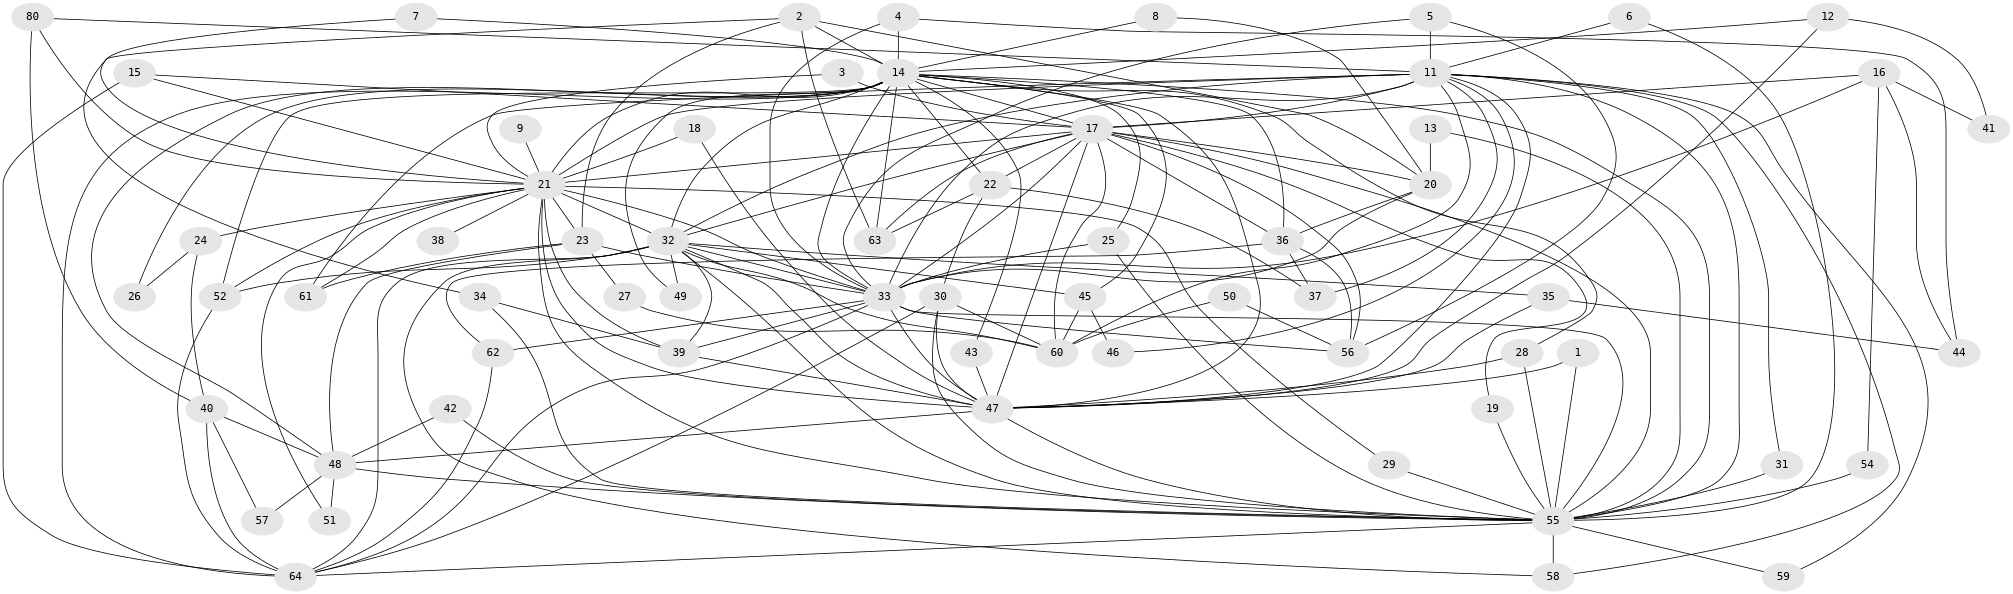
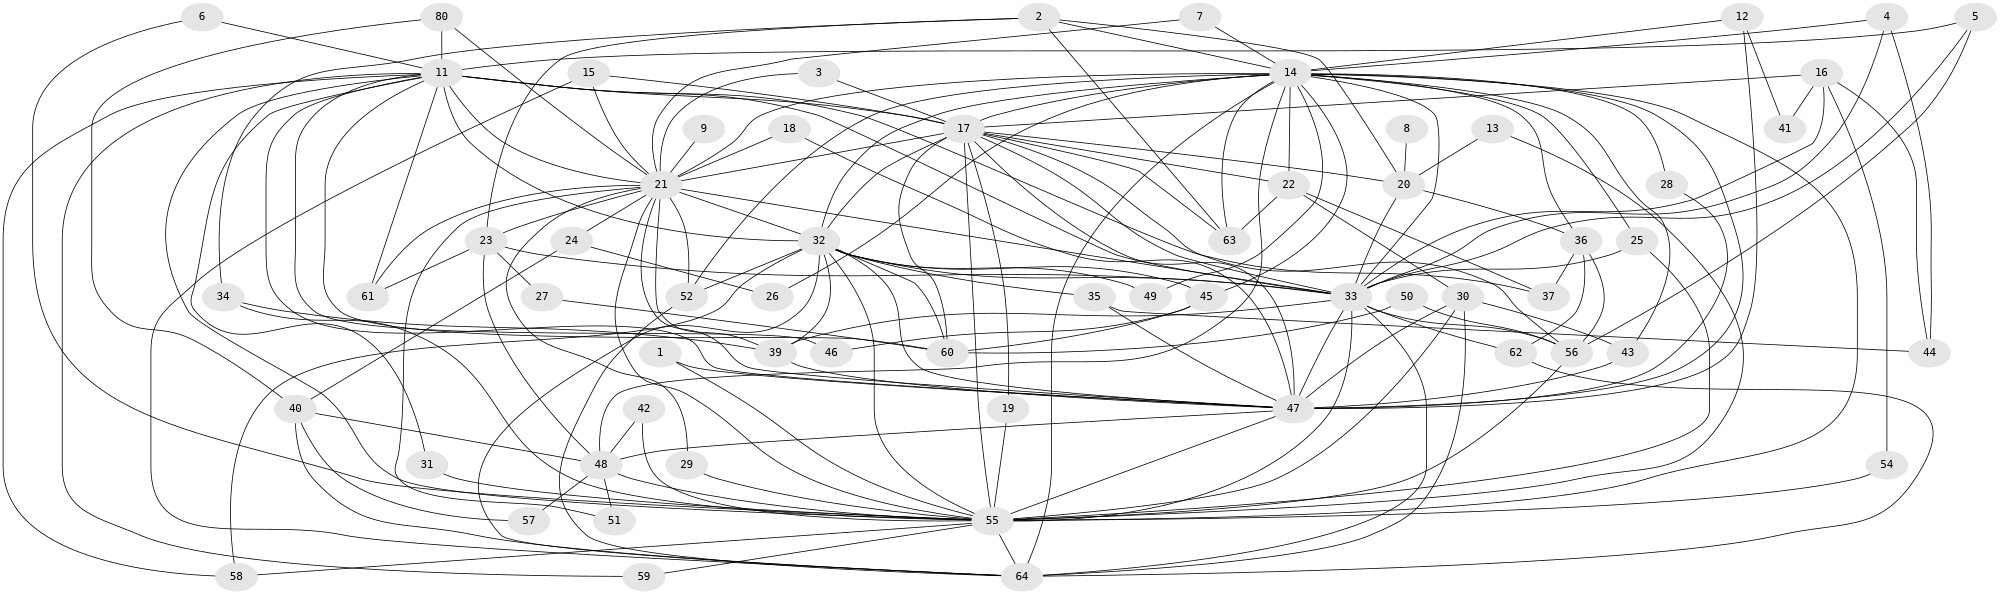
edge "8" -- "14": removed
edge "17" -- "36": removed
node "38": removed
edge "30" -- "60": now "30" -- "43"
edge "28" -- "55": now "56" -- "55"
